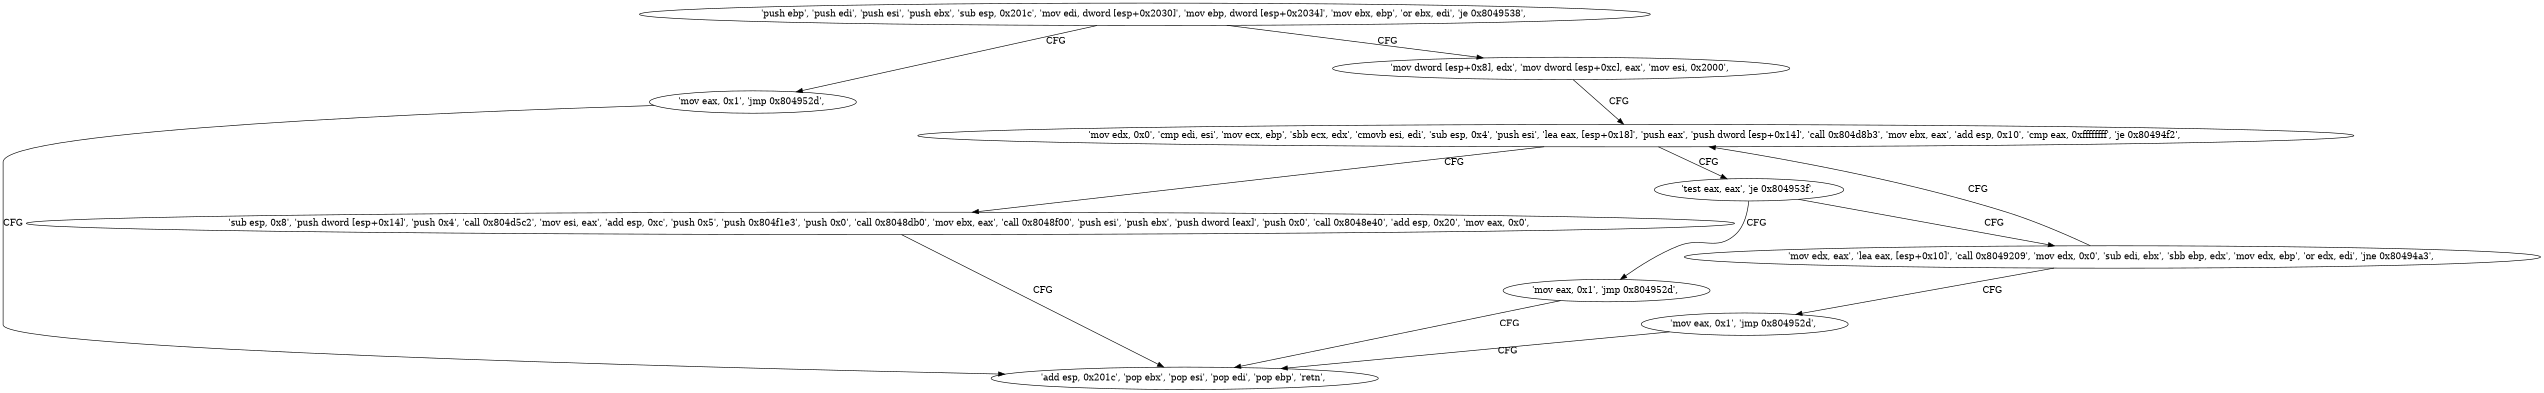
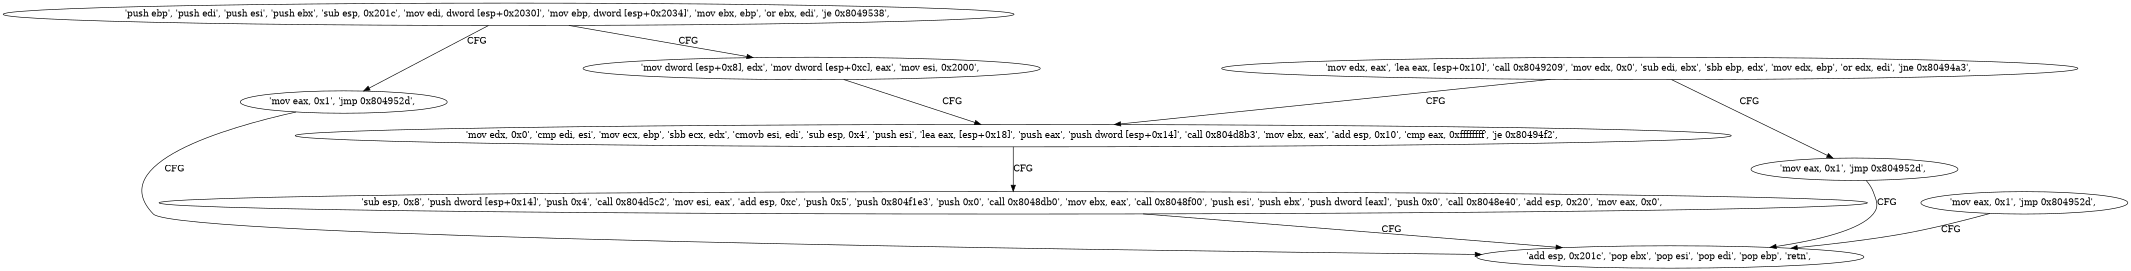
node "'test eax, eax', 'je 0x804953f',": removed
